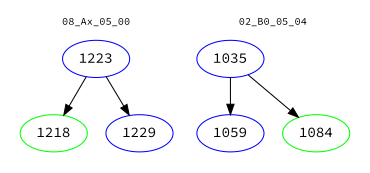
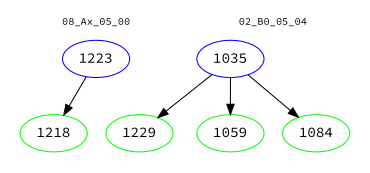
edge "1223" -> "1229": now "1035" -> "1229"
node "1229": color blue -> green
node "1059": color blue -> green
